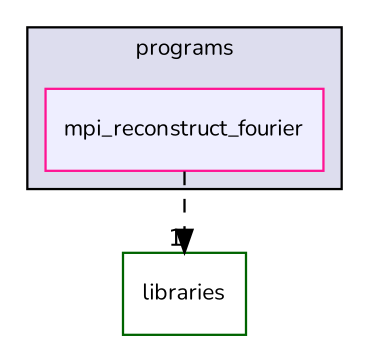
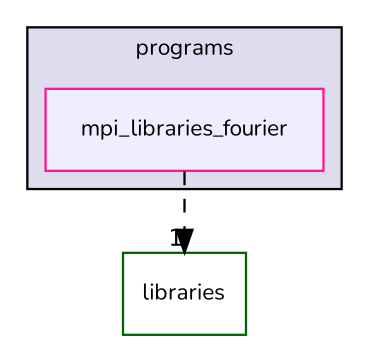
node "mpi_reconstruct_fourier": label "mpi_reconstruct_fourier" -> "mpi_libraries_fourier"
